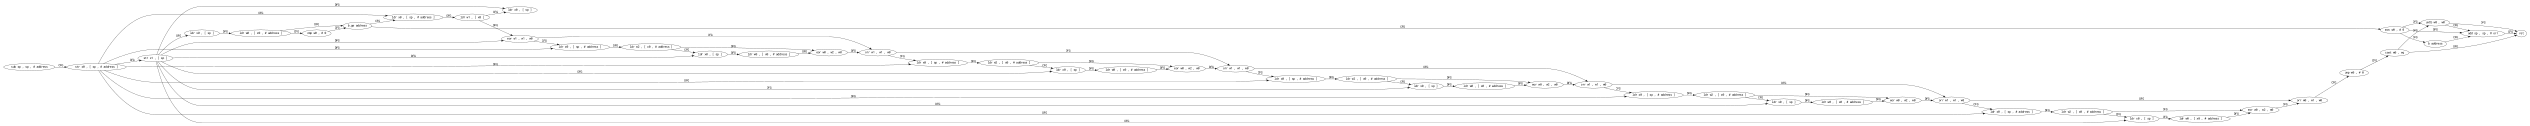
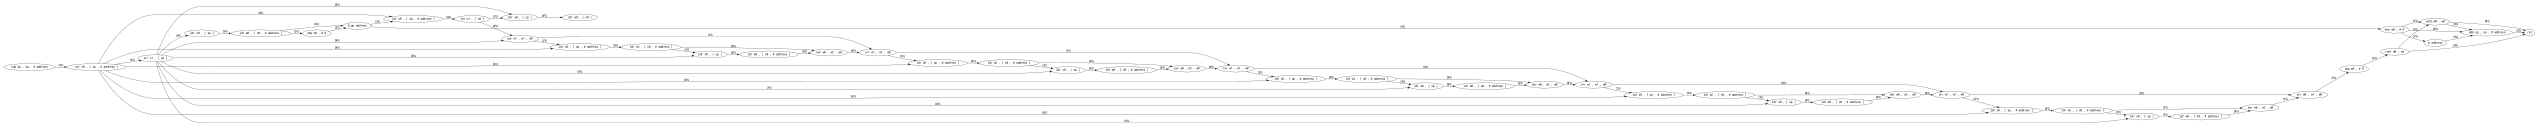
node "ldr w0 , [ x0 ]": added
node "add sp , sp , # orr": label "add sp , sp , # orr" -> "add sp , sp , # address"
